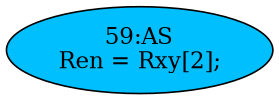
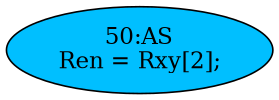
node "59:AS Ren = Rxy[2];": label "59:AS Ren = Rxy[2];" -> "50:AS Ren = Rxy[2];"
